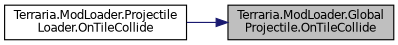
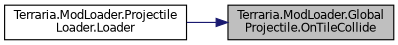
node "Terraria.ModLoader.Projectile Loader.OnTileCollide": label "Terraria.ModLoader.Projectile Loader.OnTileCollide" -> "Terraria.ModLoader.Projectile Loader.Loader"
